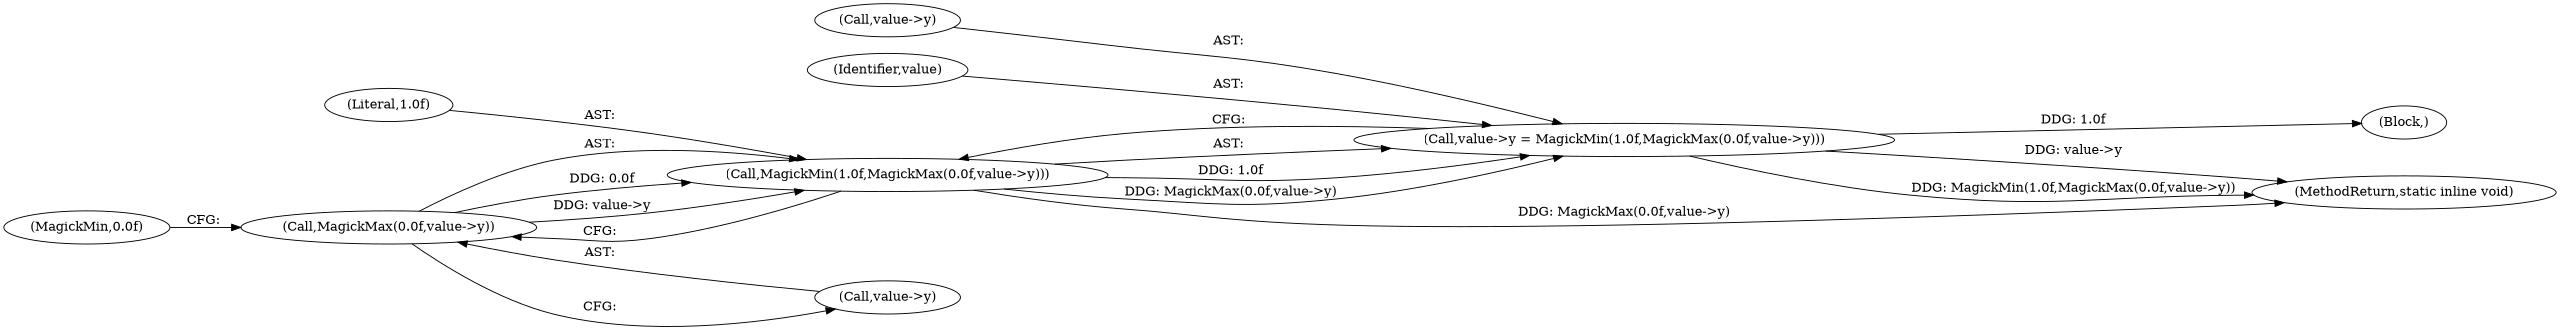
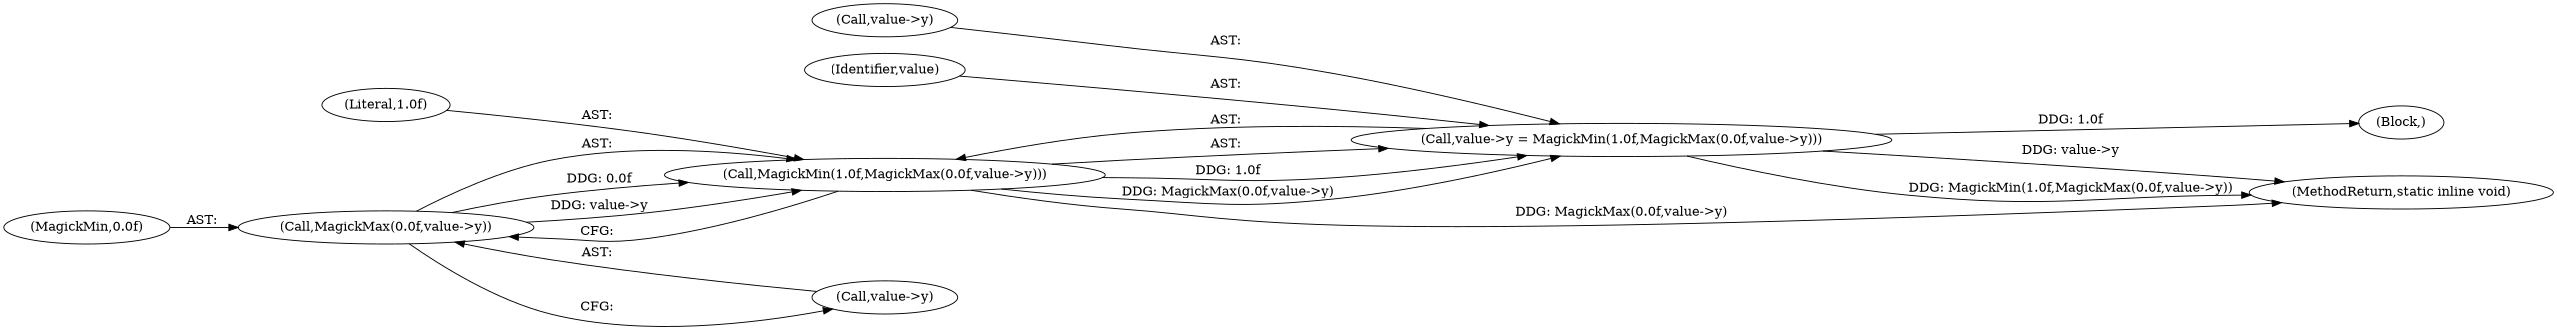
edge "(Call,value->y = MagickMin(1.0f,MagickMax(0.0f,value->y)))" -> "(Call,MagickMin(1.0f,MagickMax(0.0f,value->y)))": label "CFG: " -> "AST: "
edge "(MagickMin,0.0f)" -> "(Call,MagickMax(0.0f,value->y))": label "CFG: " -> "AST: "
